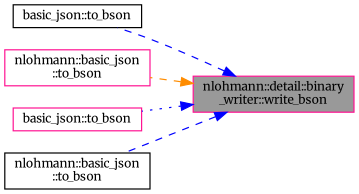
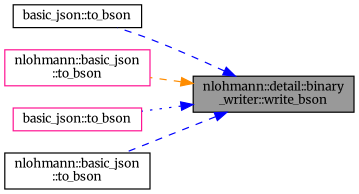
node "nlohmann::detail::binary _writer::write_bson": color deeppink -> black
